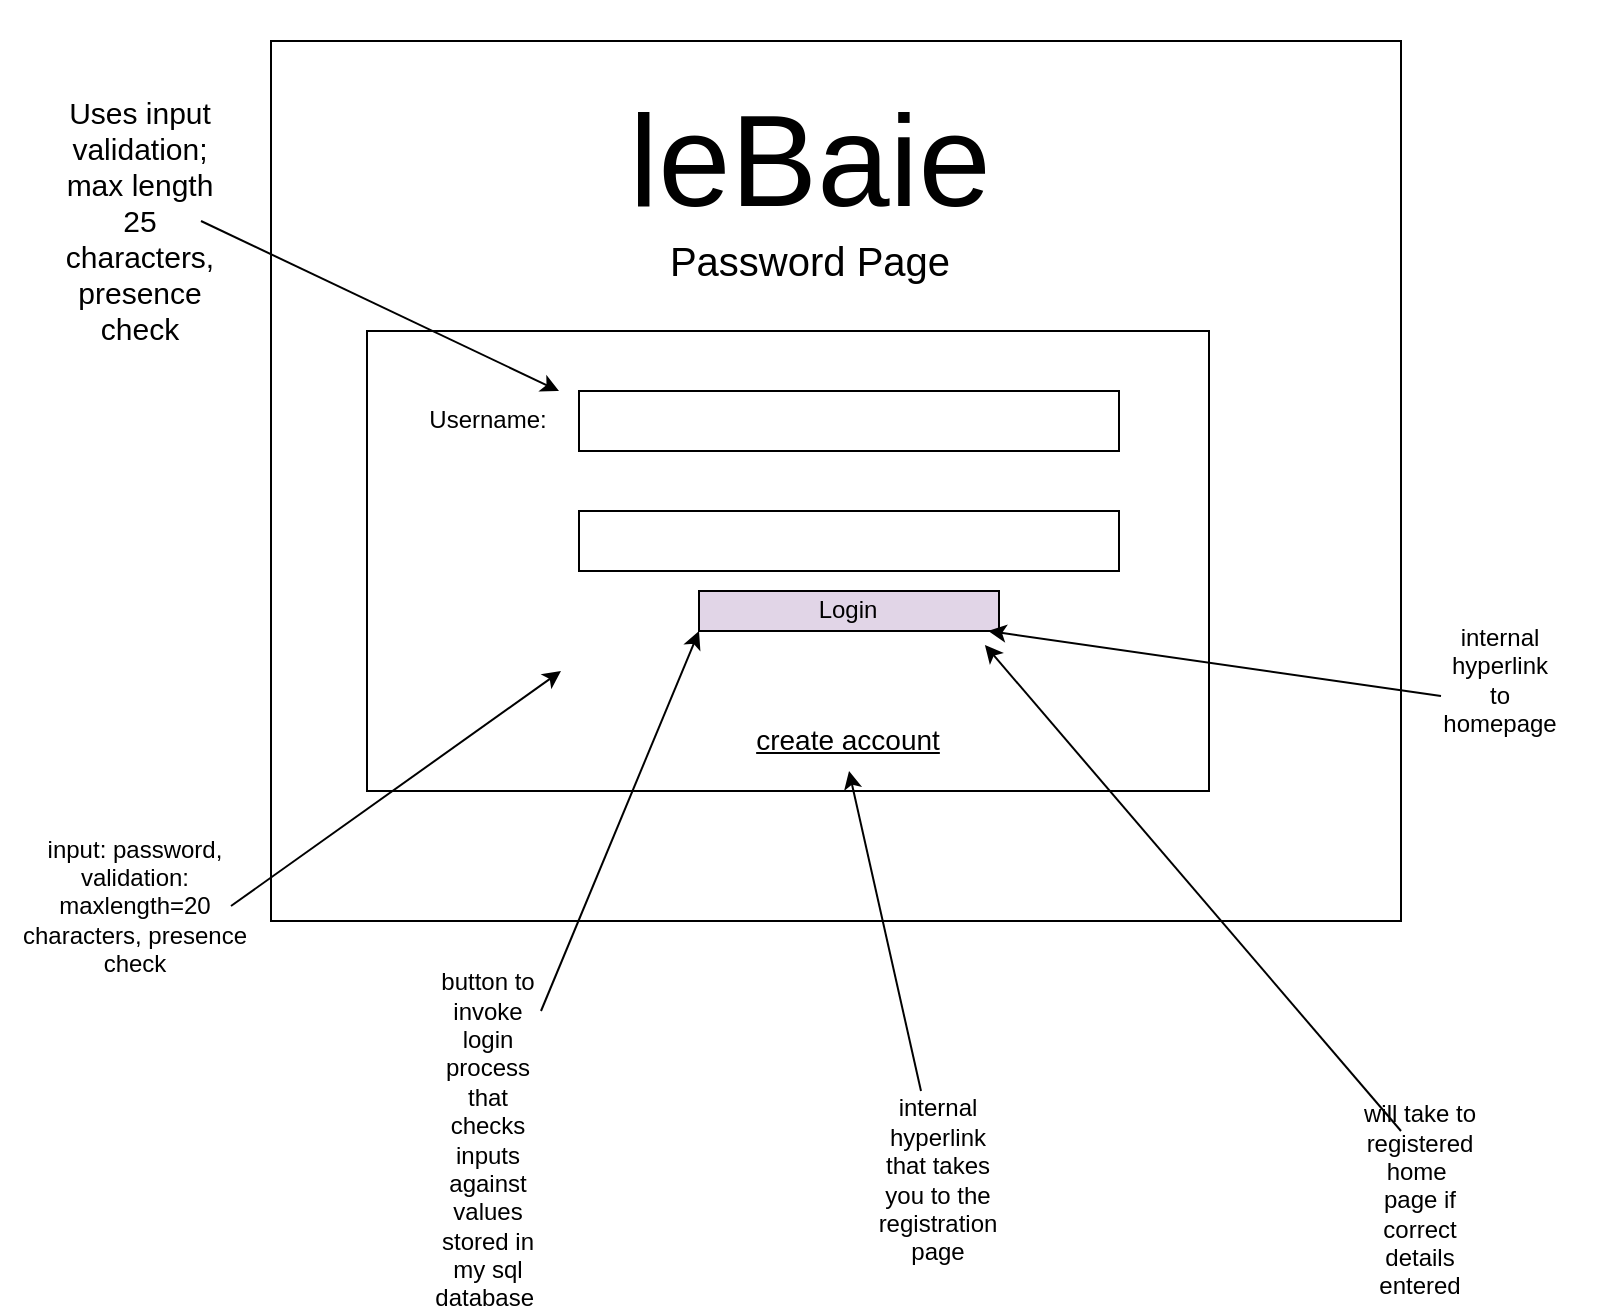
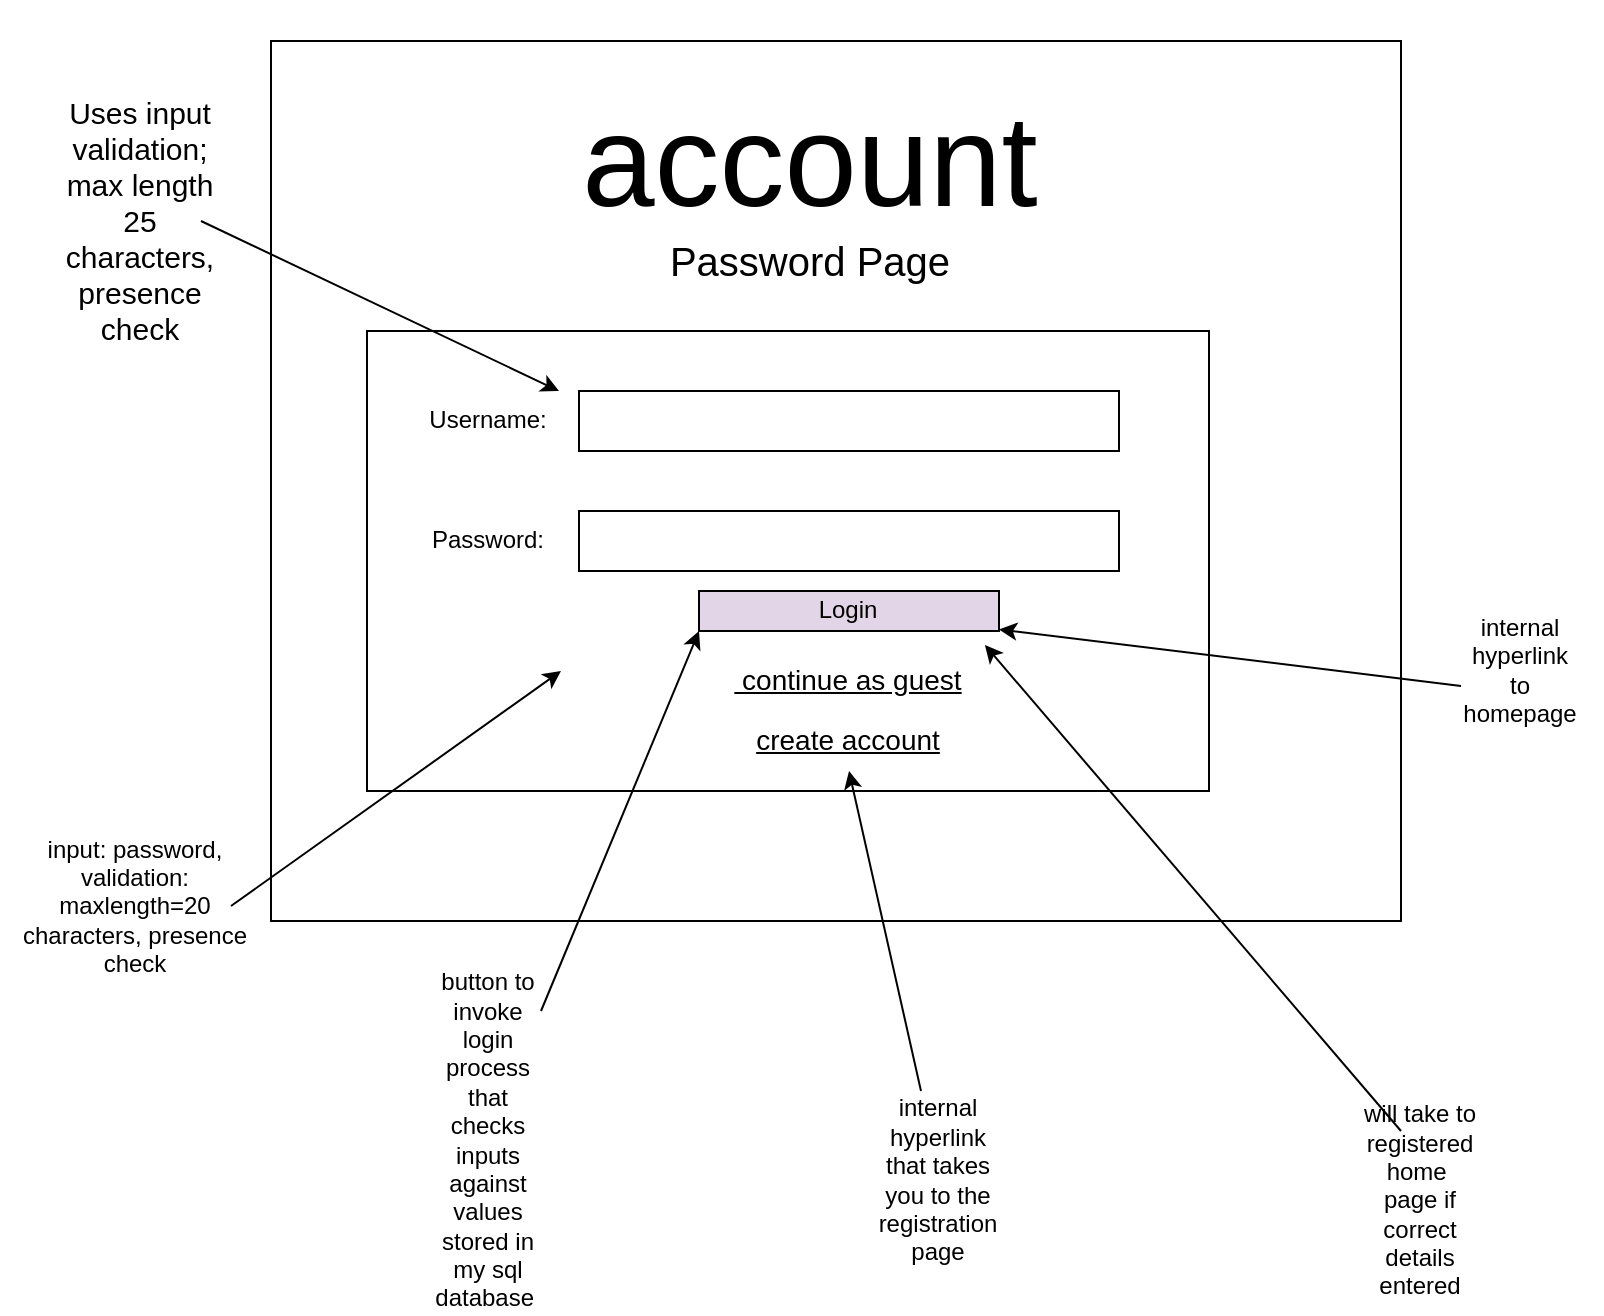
node "leBaie": label "leBaie" -> "account"
node "Password:": added
node "continue as guest": added
node "internal hyperlink to homepage": moved (1501, 681) -> (1521, 671)
